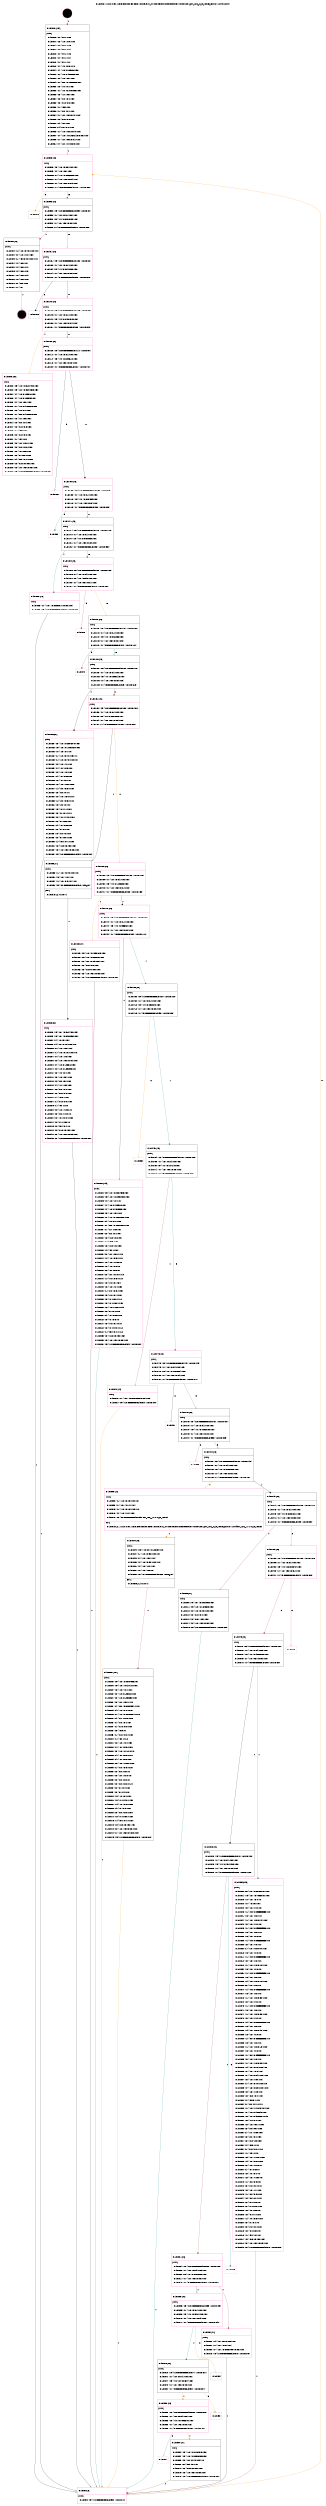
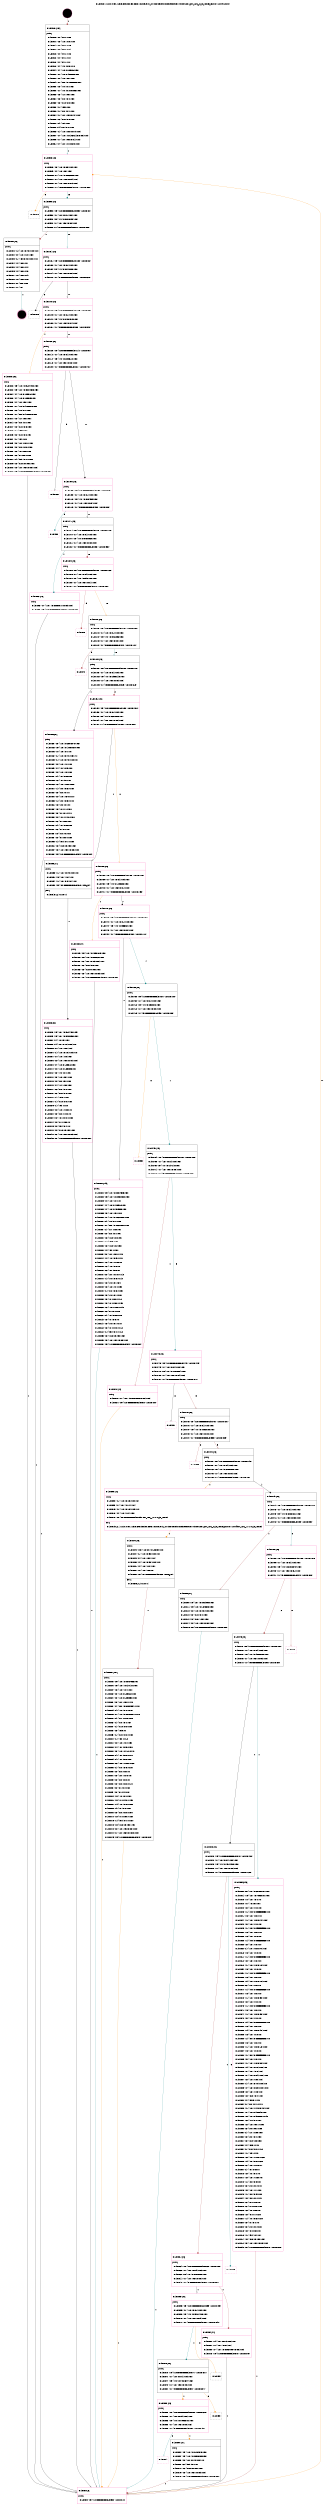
edge "0x401a88 [88]" -> "0x40201f [5]": added, label "1"
